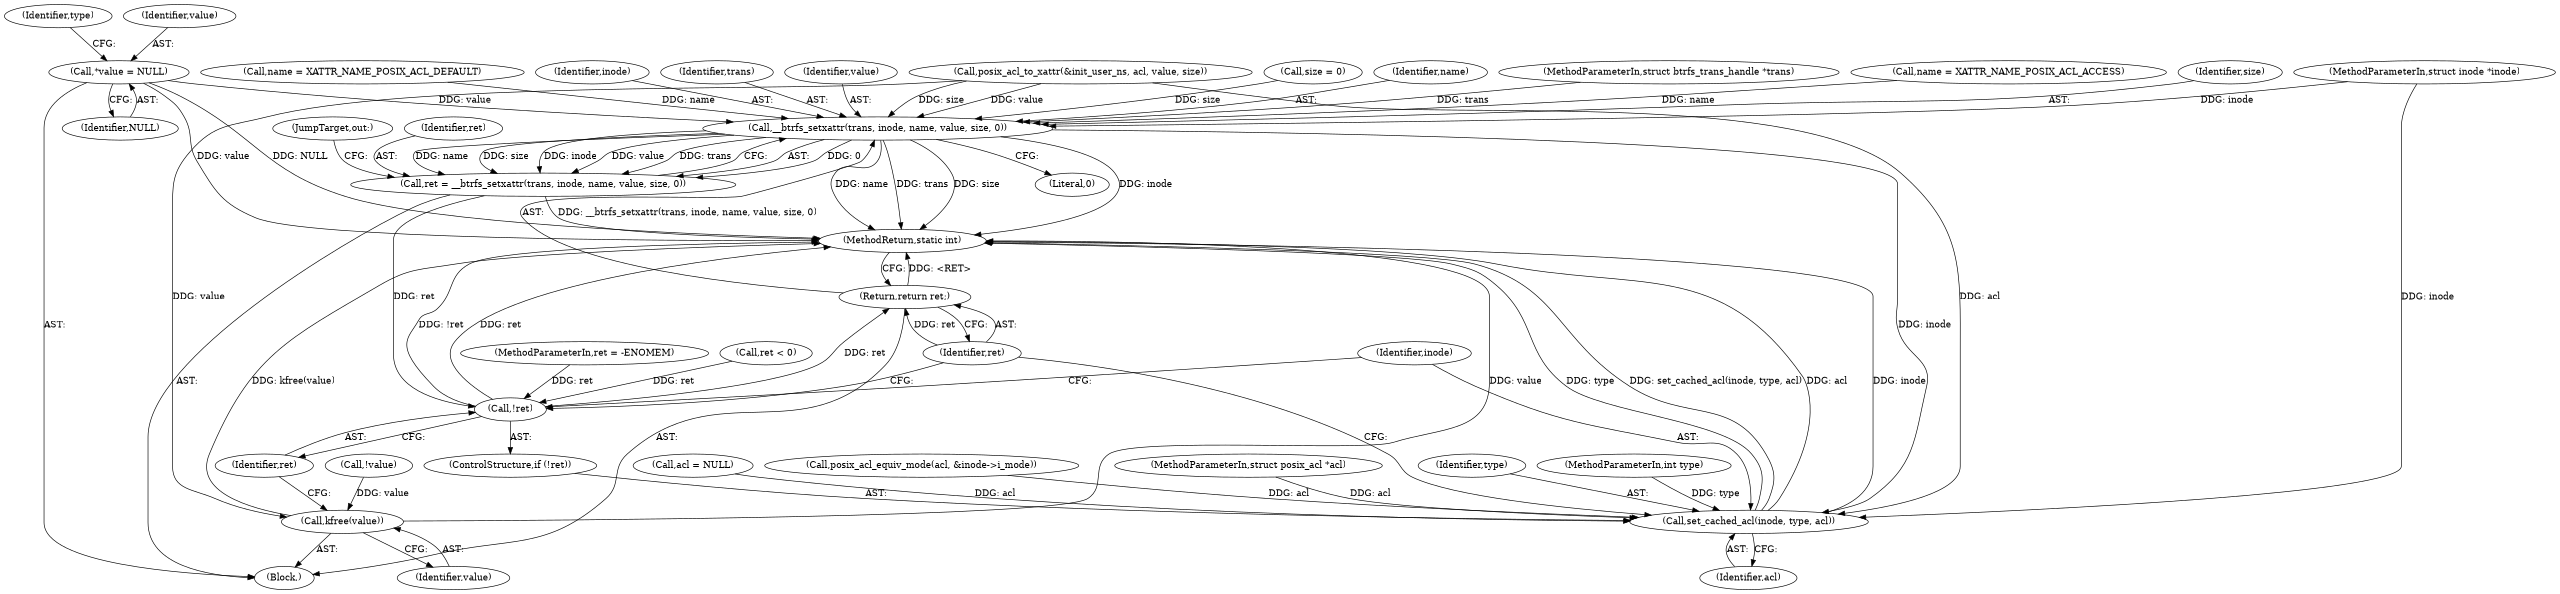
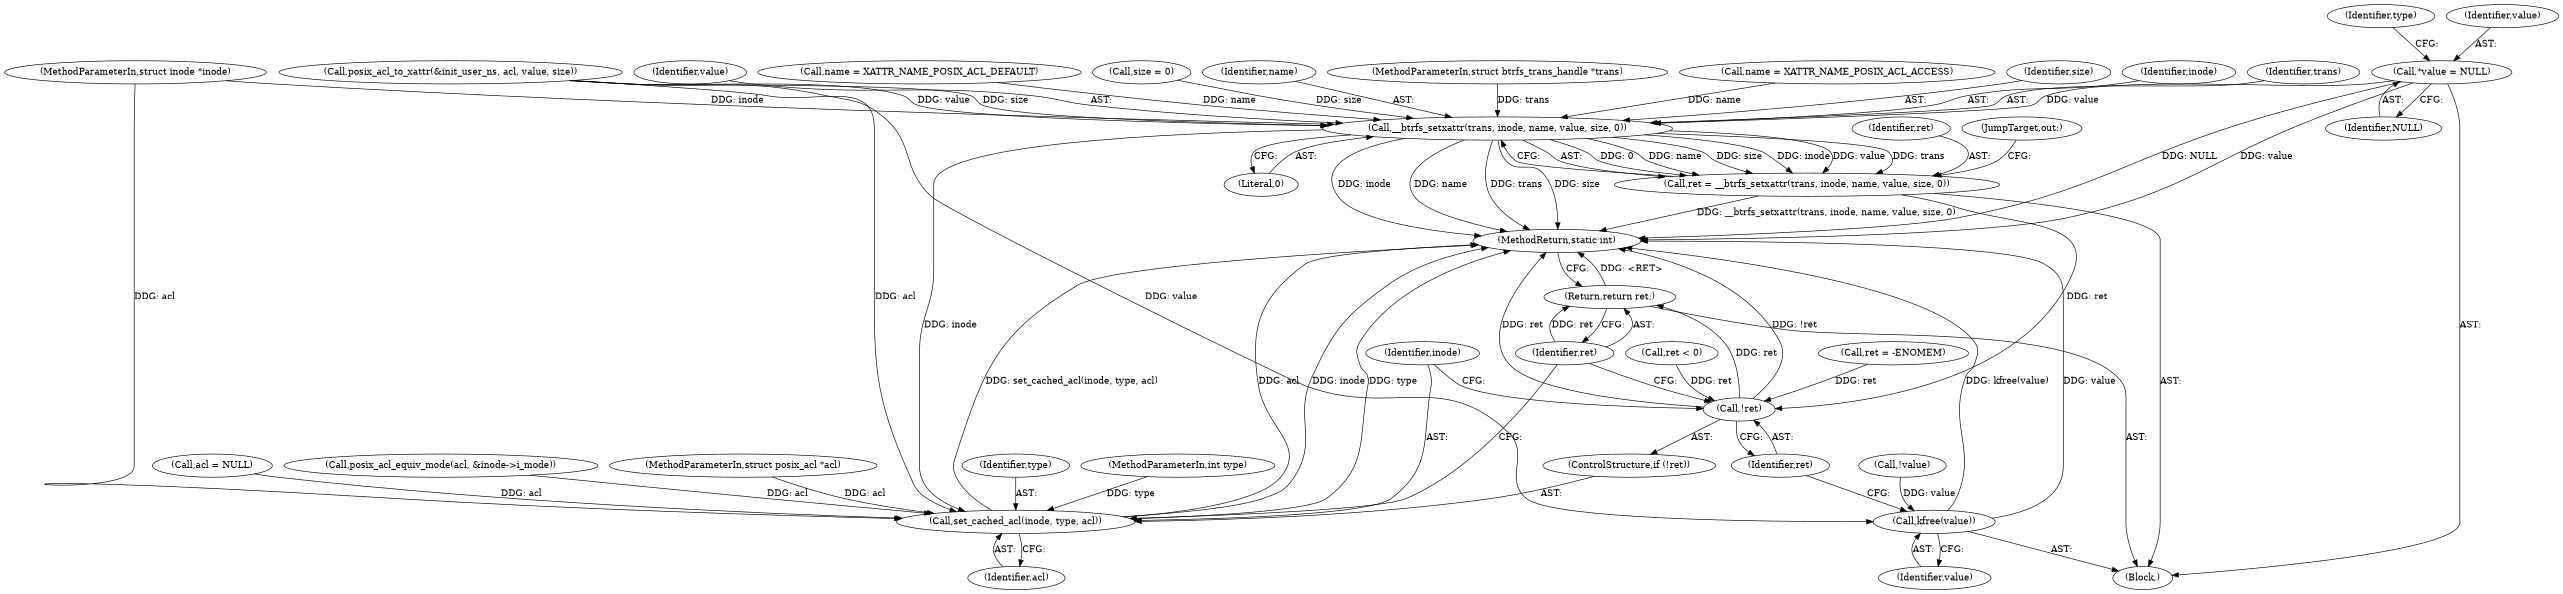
edge "(Return,return ret;)" -> "(Call,__btrfs_setxattr(trans, inode, name, value, size, 0))": now "(Literal,0)" -> "(Call,__btrfs_setxattr(trans, inode, name, value, size, 0))"
edge "(MethodParameterIn,struct inode *inode)" -> "(Call,set_cached_acl(inode, type, acl))": label "DDG: inode" -> "DDG: acl"
node "(MethodParameterIn,ret = -ENOMEM)": label "(MethodParameterIn,ret = -ENOMEM)" -> "(Call,ret = -ENOMEM)"
